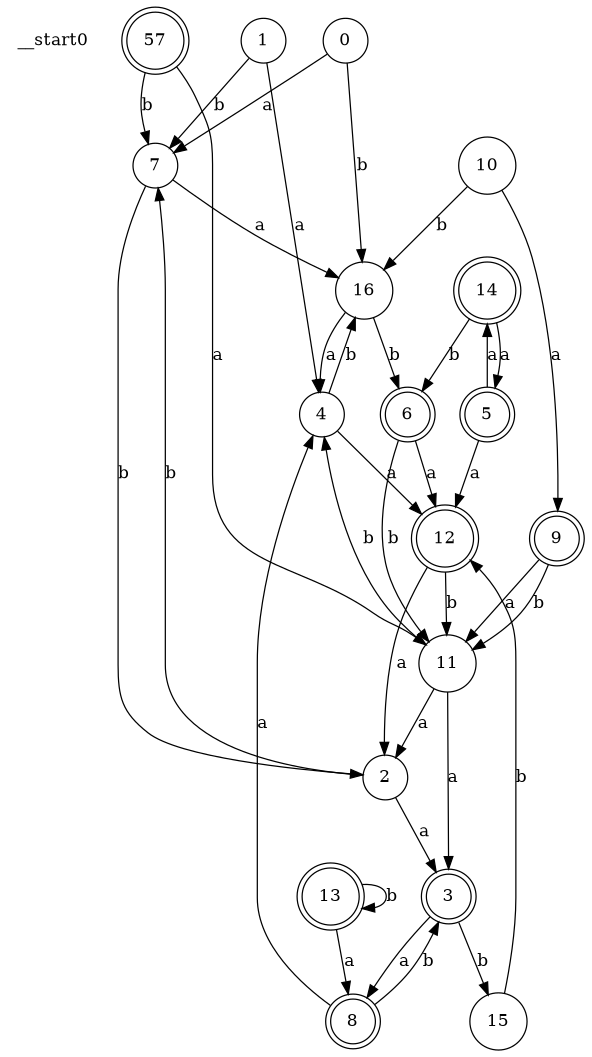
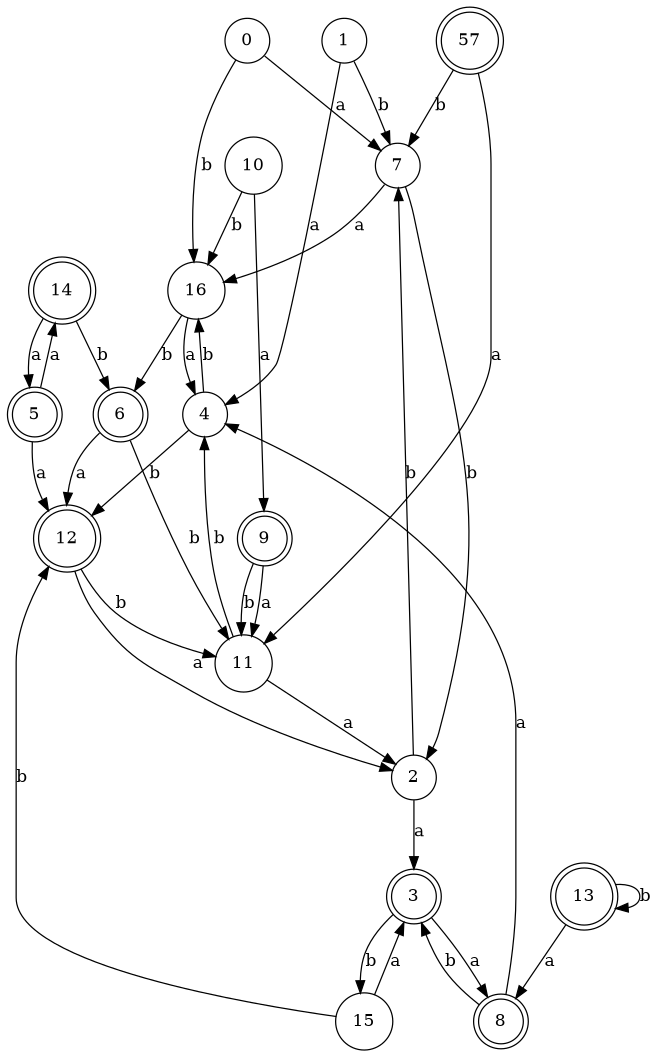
node "__start0": removed
edge "4" -> "12": label "a" -> "b"
edge "11" -> "3": now "15" -> "3"
